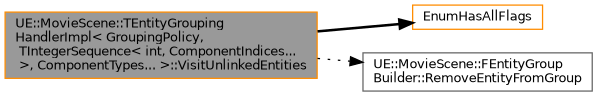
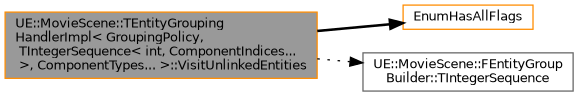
node "UE::MovieScene::FEntityGroup Builder::RemoveEntityFromGroup": label "UE::MovieScene::FEntityGroup Builder::RemoveEntityFromGroup" -> "UE::MovieScene::FEntityGroup Builder::TIntegerSequence"
